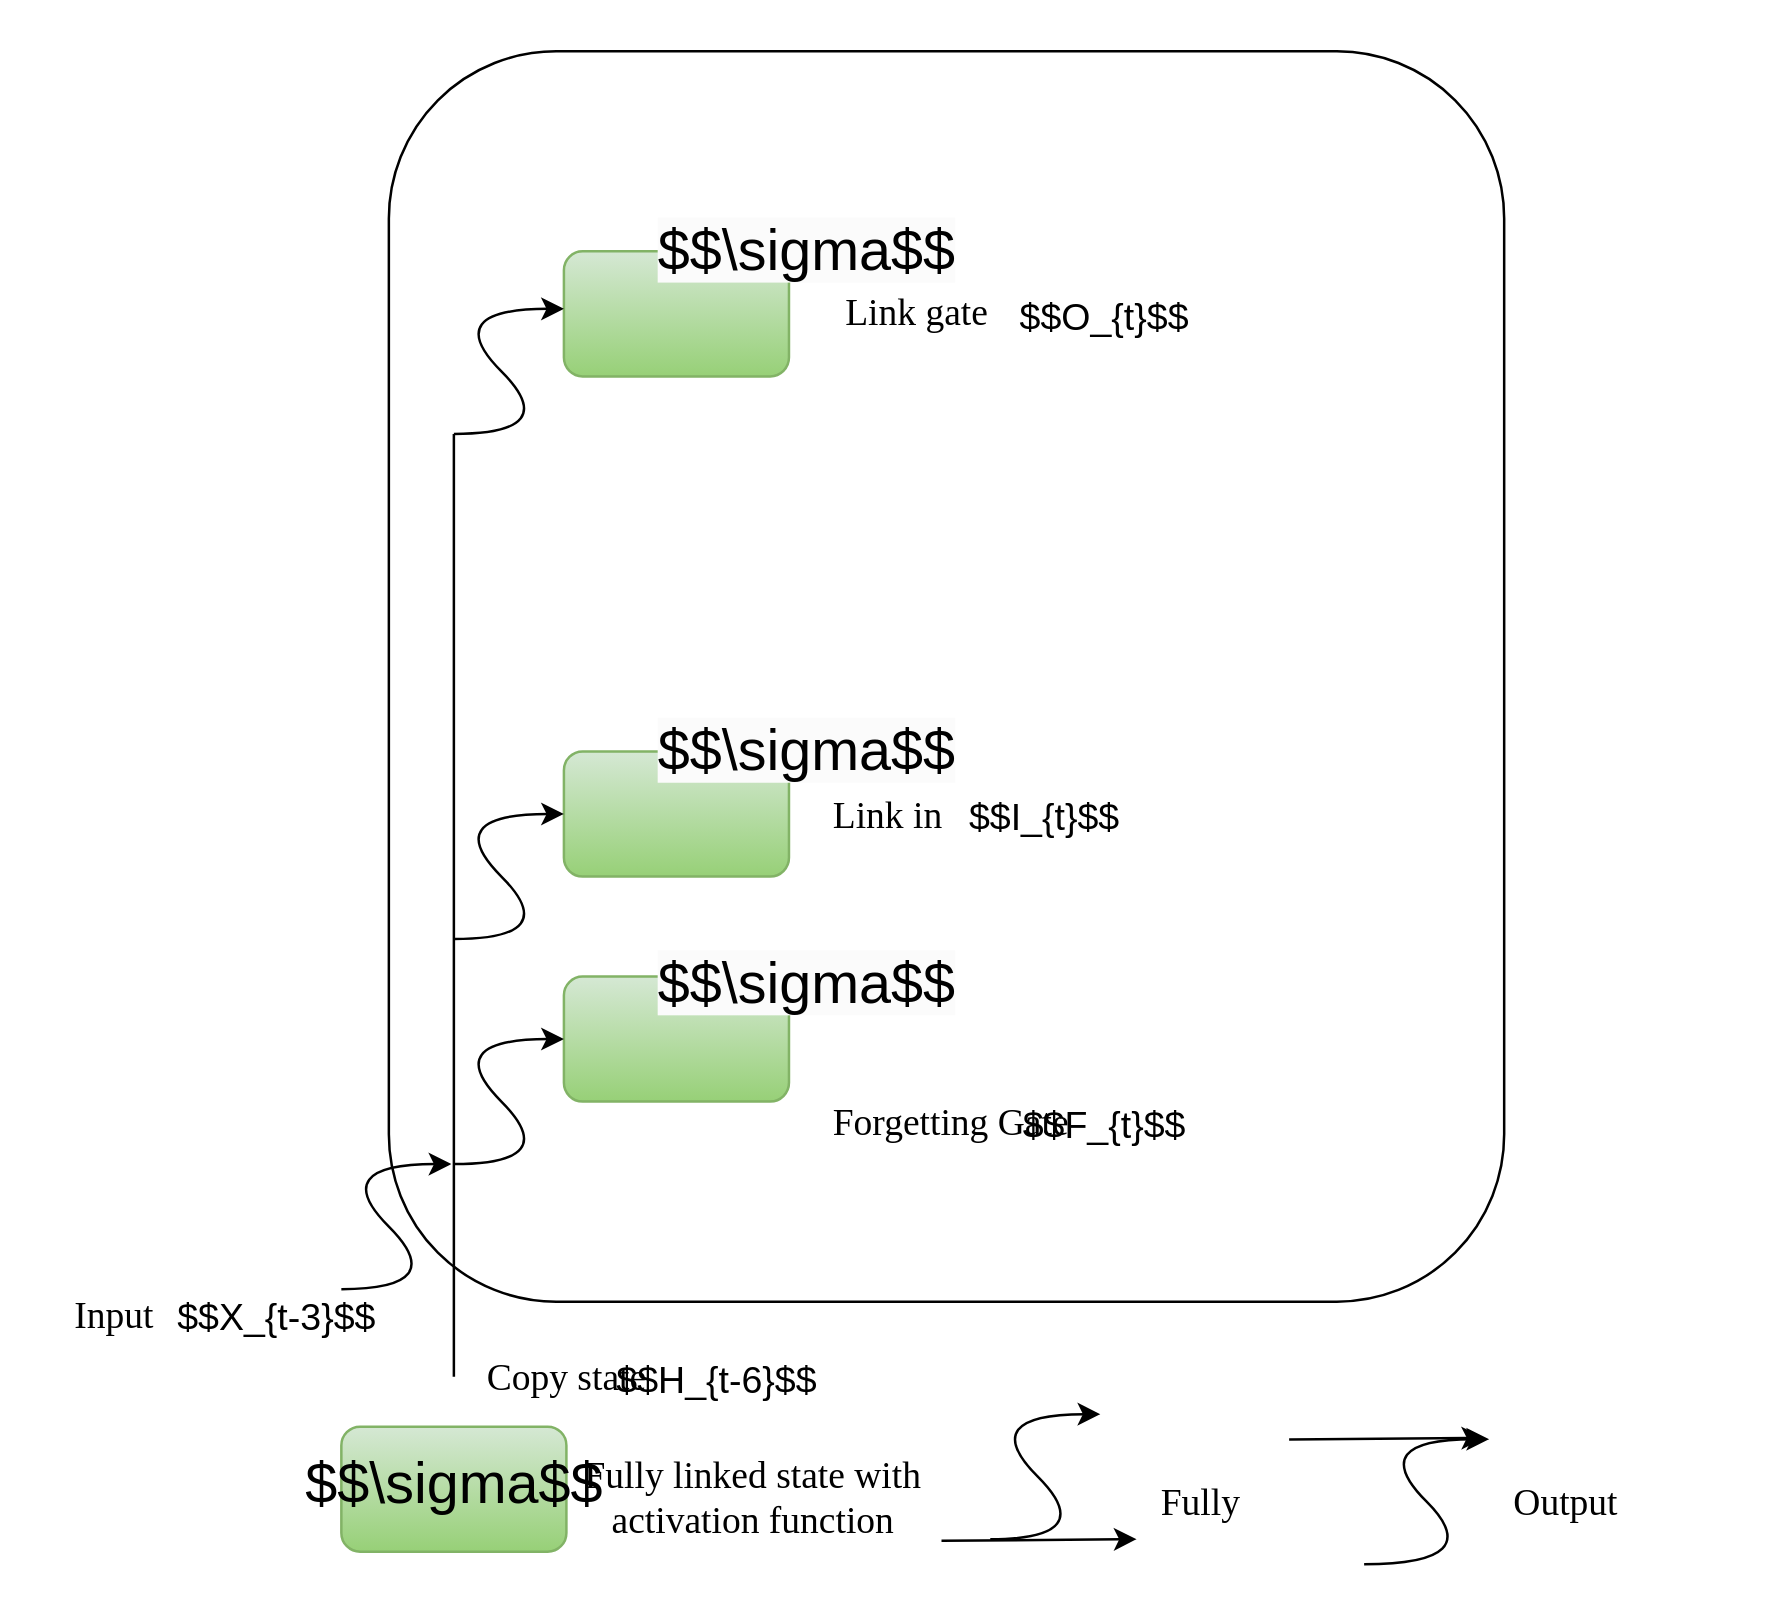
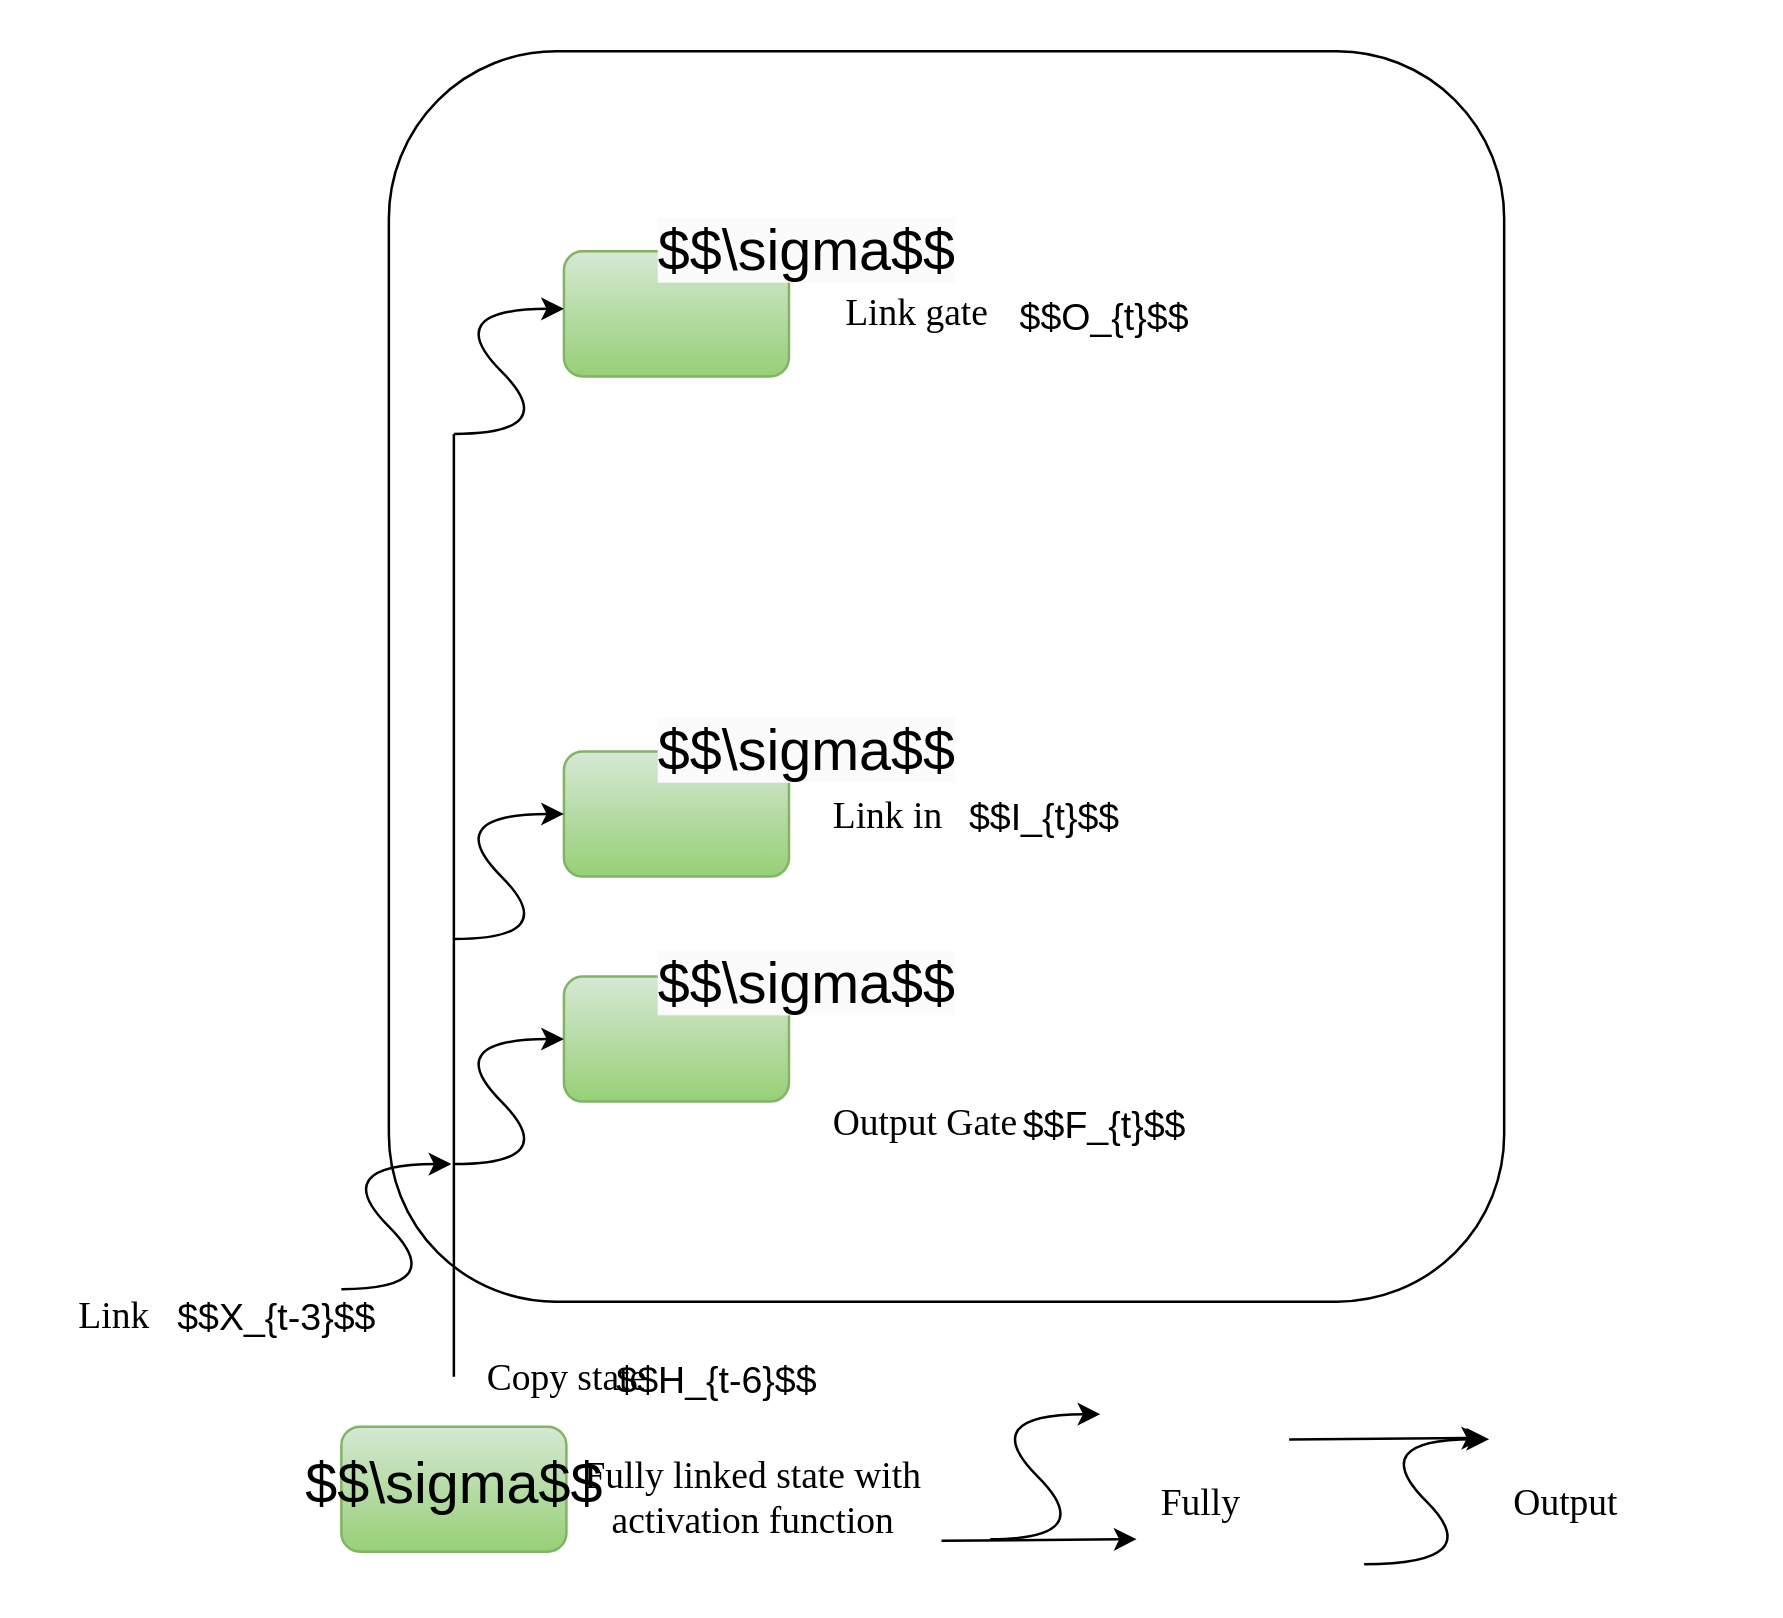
node "Forgetting Gate": label "Forgetting Gate" -> "Output Gate"
node "Input": label "Input" -> "Link"
